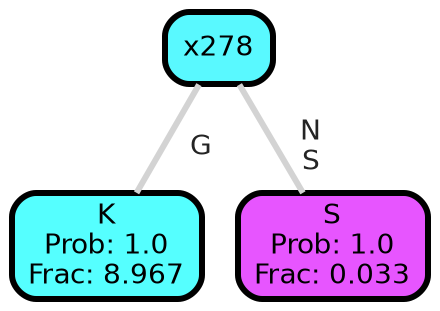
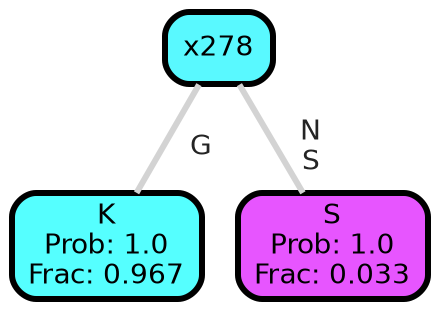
node "K Prob: 1.0 Frac: 8.967": label "K Prob: 1.0 Frac: 8.967" -> "K Prob: 1.0 Frac: 0.967"
